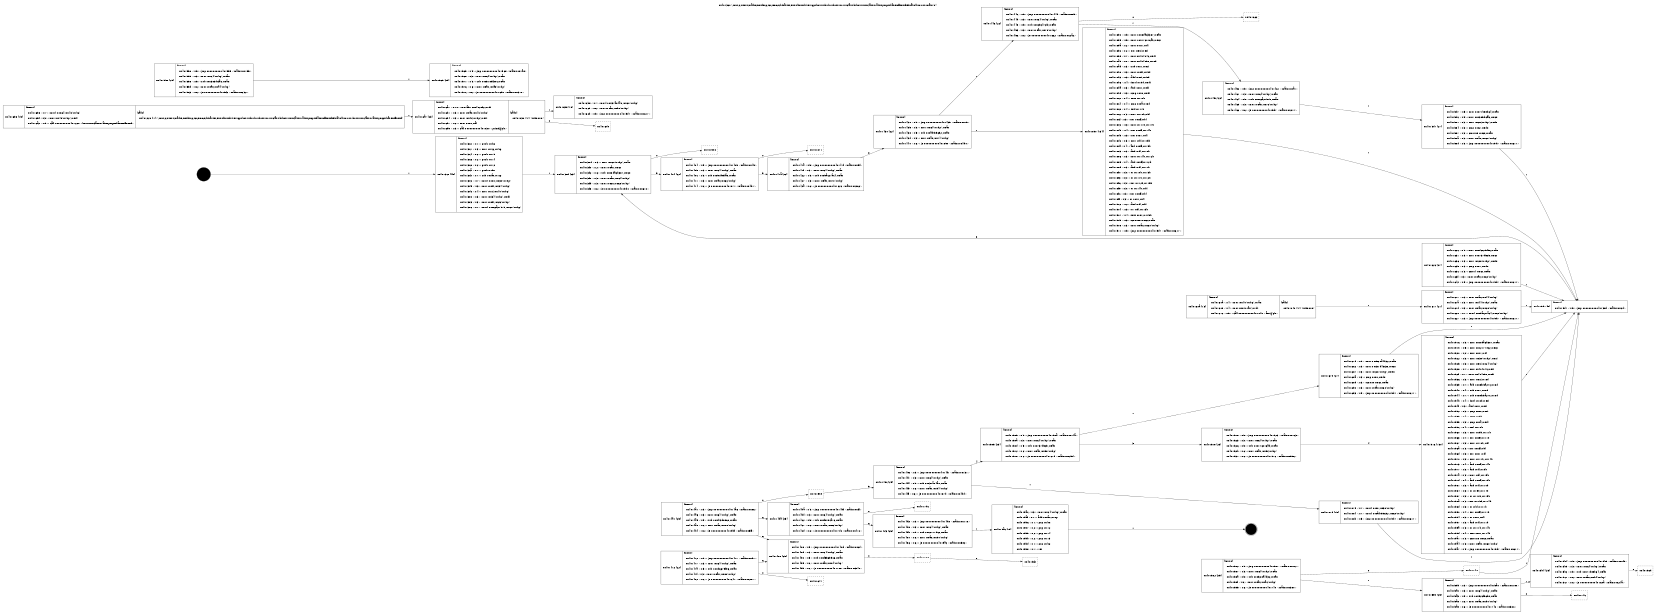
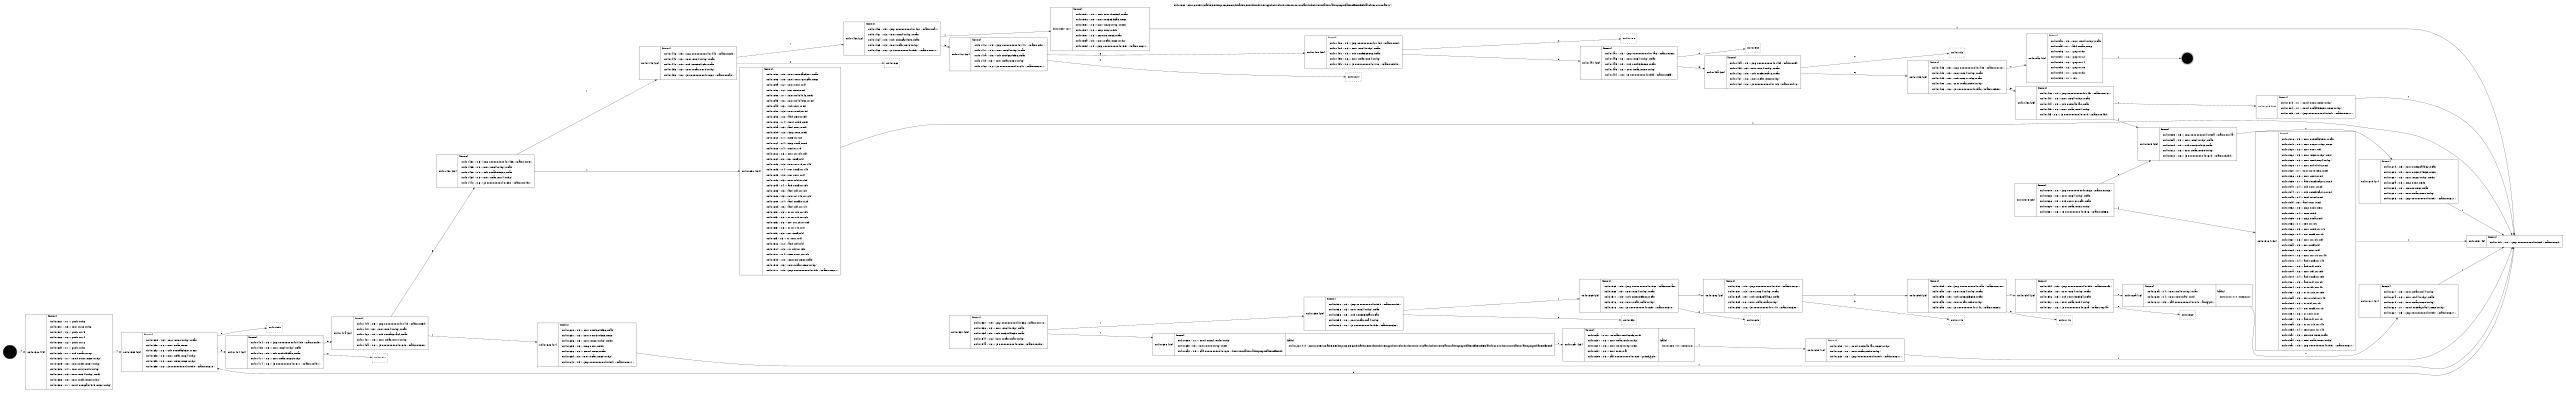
edge "0x40145c [22]" -> "0x401472 [22]": added, label "6"
edge "0x4016a7 [23]" -> "0x4016d0": now "0x401569 [25]" -> "0x4016d0"
edge "0x401569 [25]" -> "0x401582 [25]": added, label "1"
edge "0x4015b4 [25]" -> "0x40160a [13]": added, label "1"
node "0x401537 [25]": added
edge "0x40141a [22]" -> "0x40162c [27]": added, label "1"
edge "0x401505 [25]" -> "0x40151e [25]": reversed
edge "0x401740" -> "0x4019d7 [5]": now "0x4016be [18]" -> "0x4019d7 [5]"
edge "0x4019bf" -> "0x4014ec [25]": now "0x4014d3 [25]" -> "0x4014ec [25]"
edge "0x4014a1 [25]" -> "0x401488 [25]": reversed
edge "0x401708" -> "0x4015f2": now "0x401550 [25]" -> "0x4015f2"
